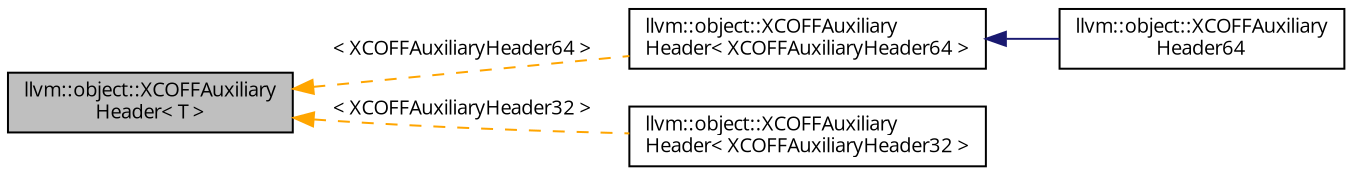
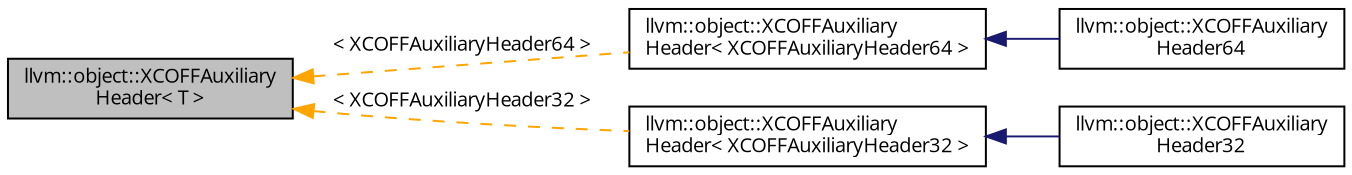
node "llvm::object::XCOFFAuxiliary Header32": added
